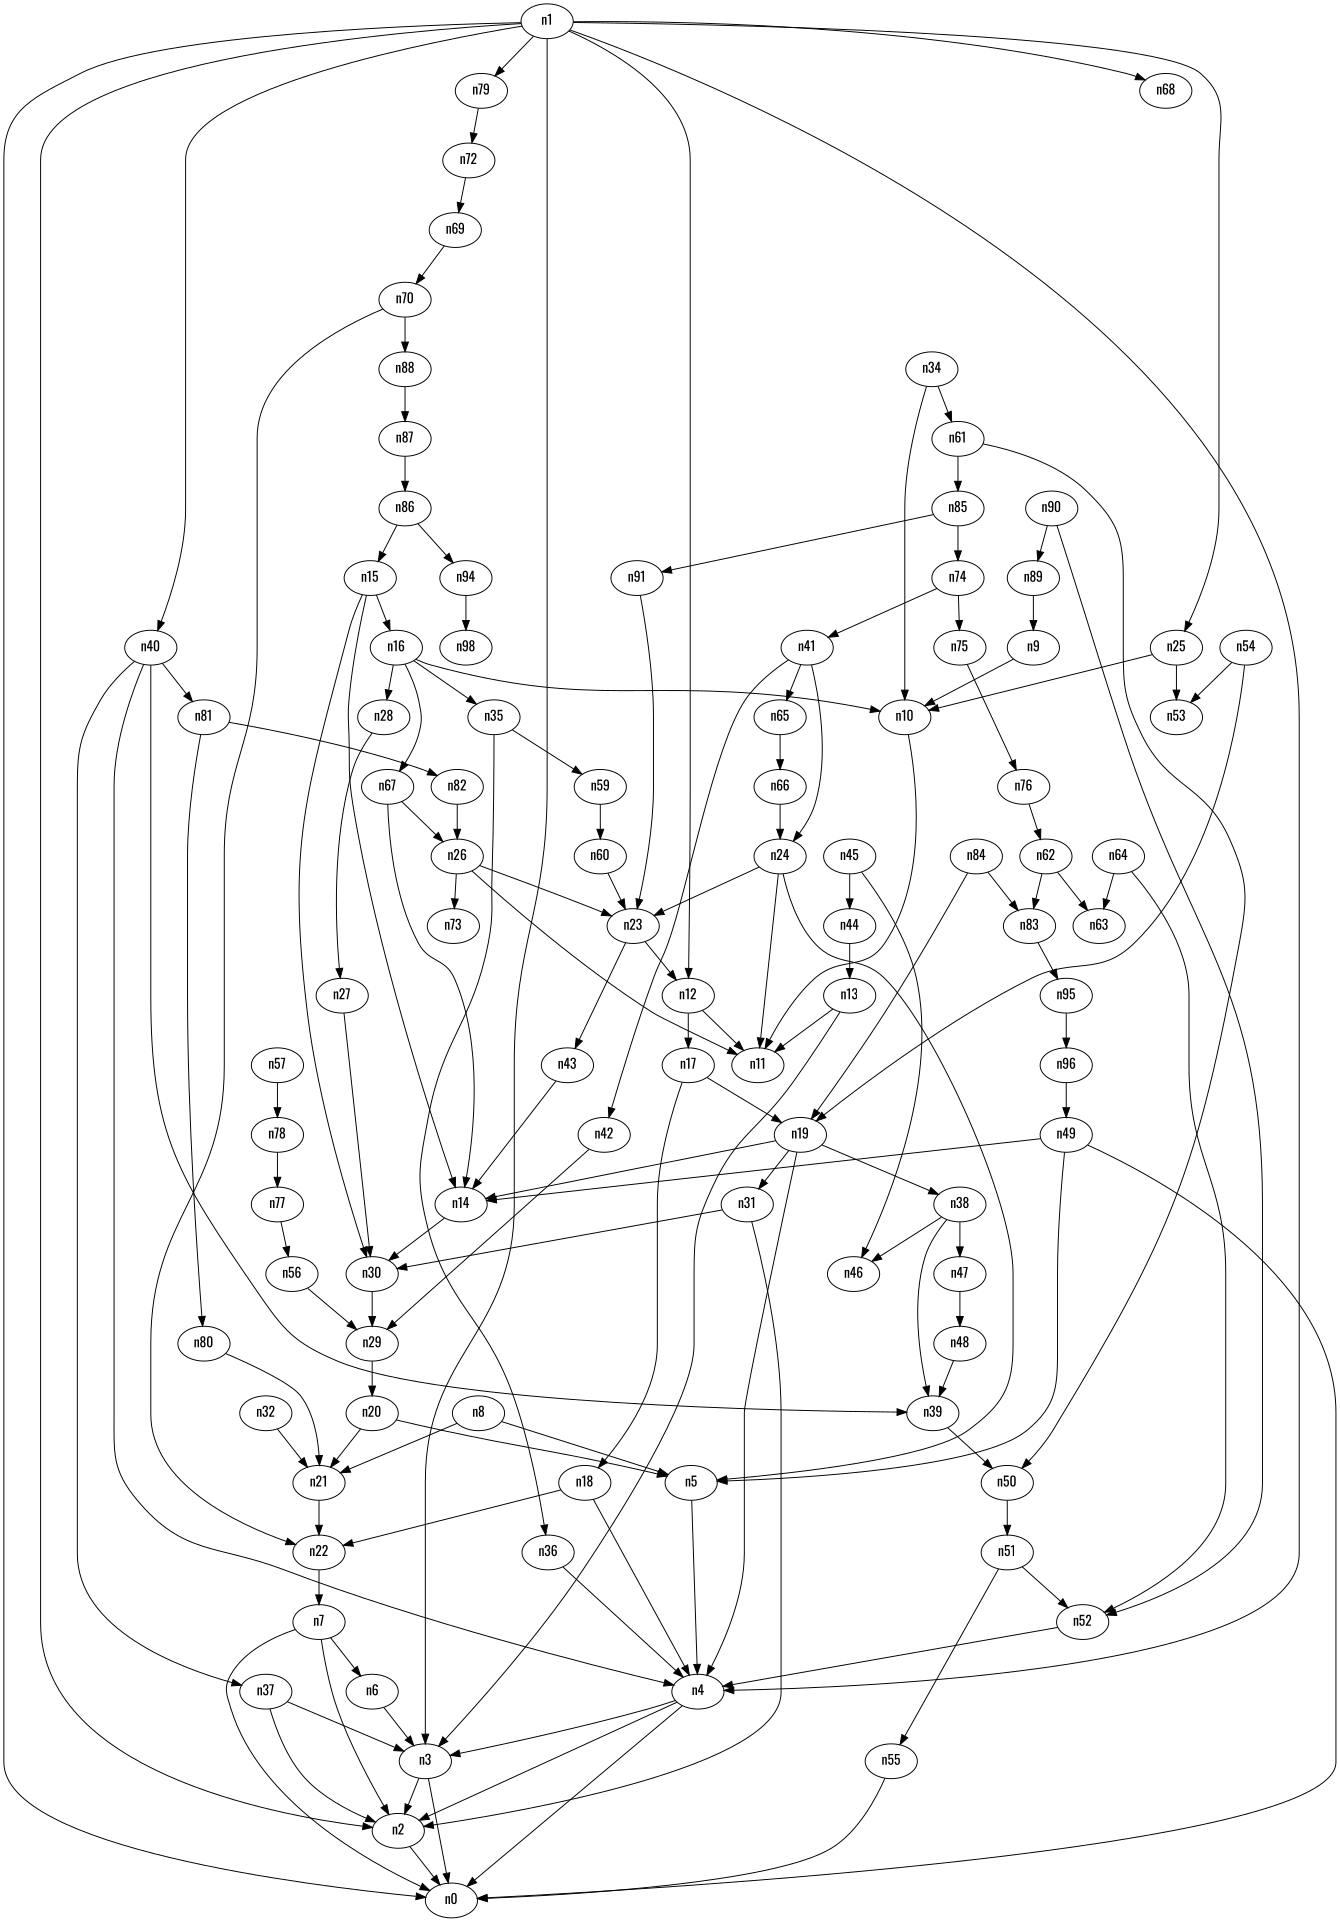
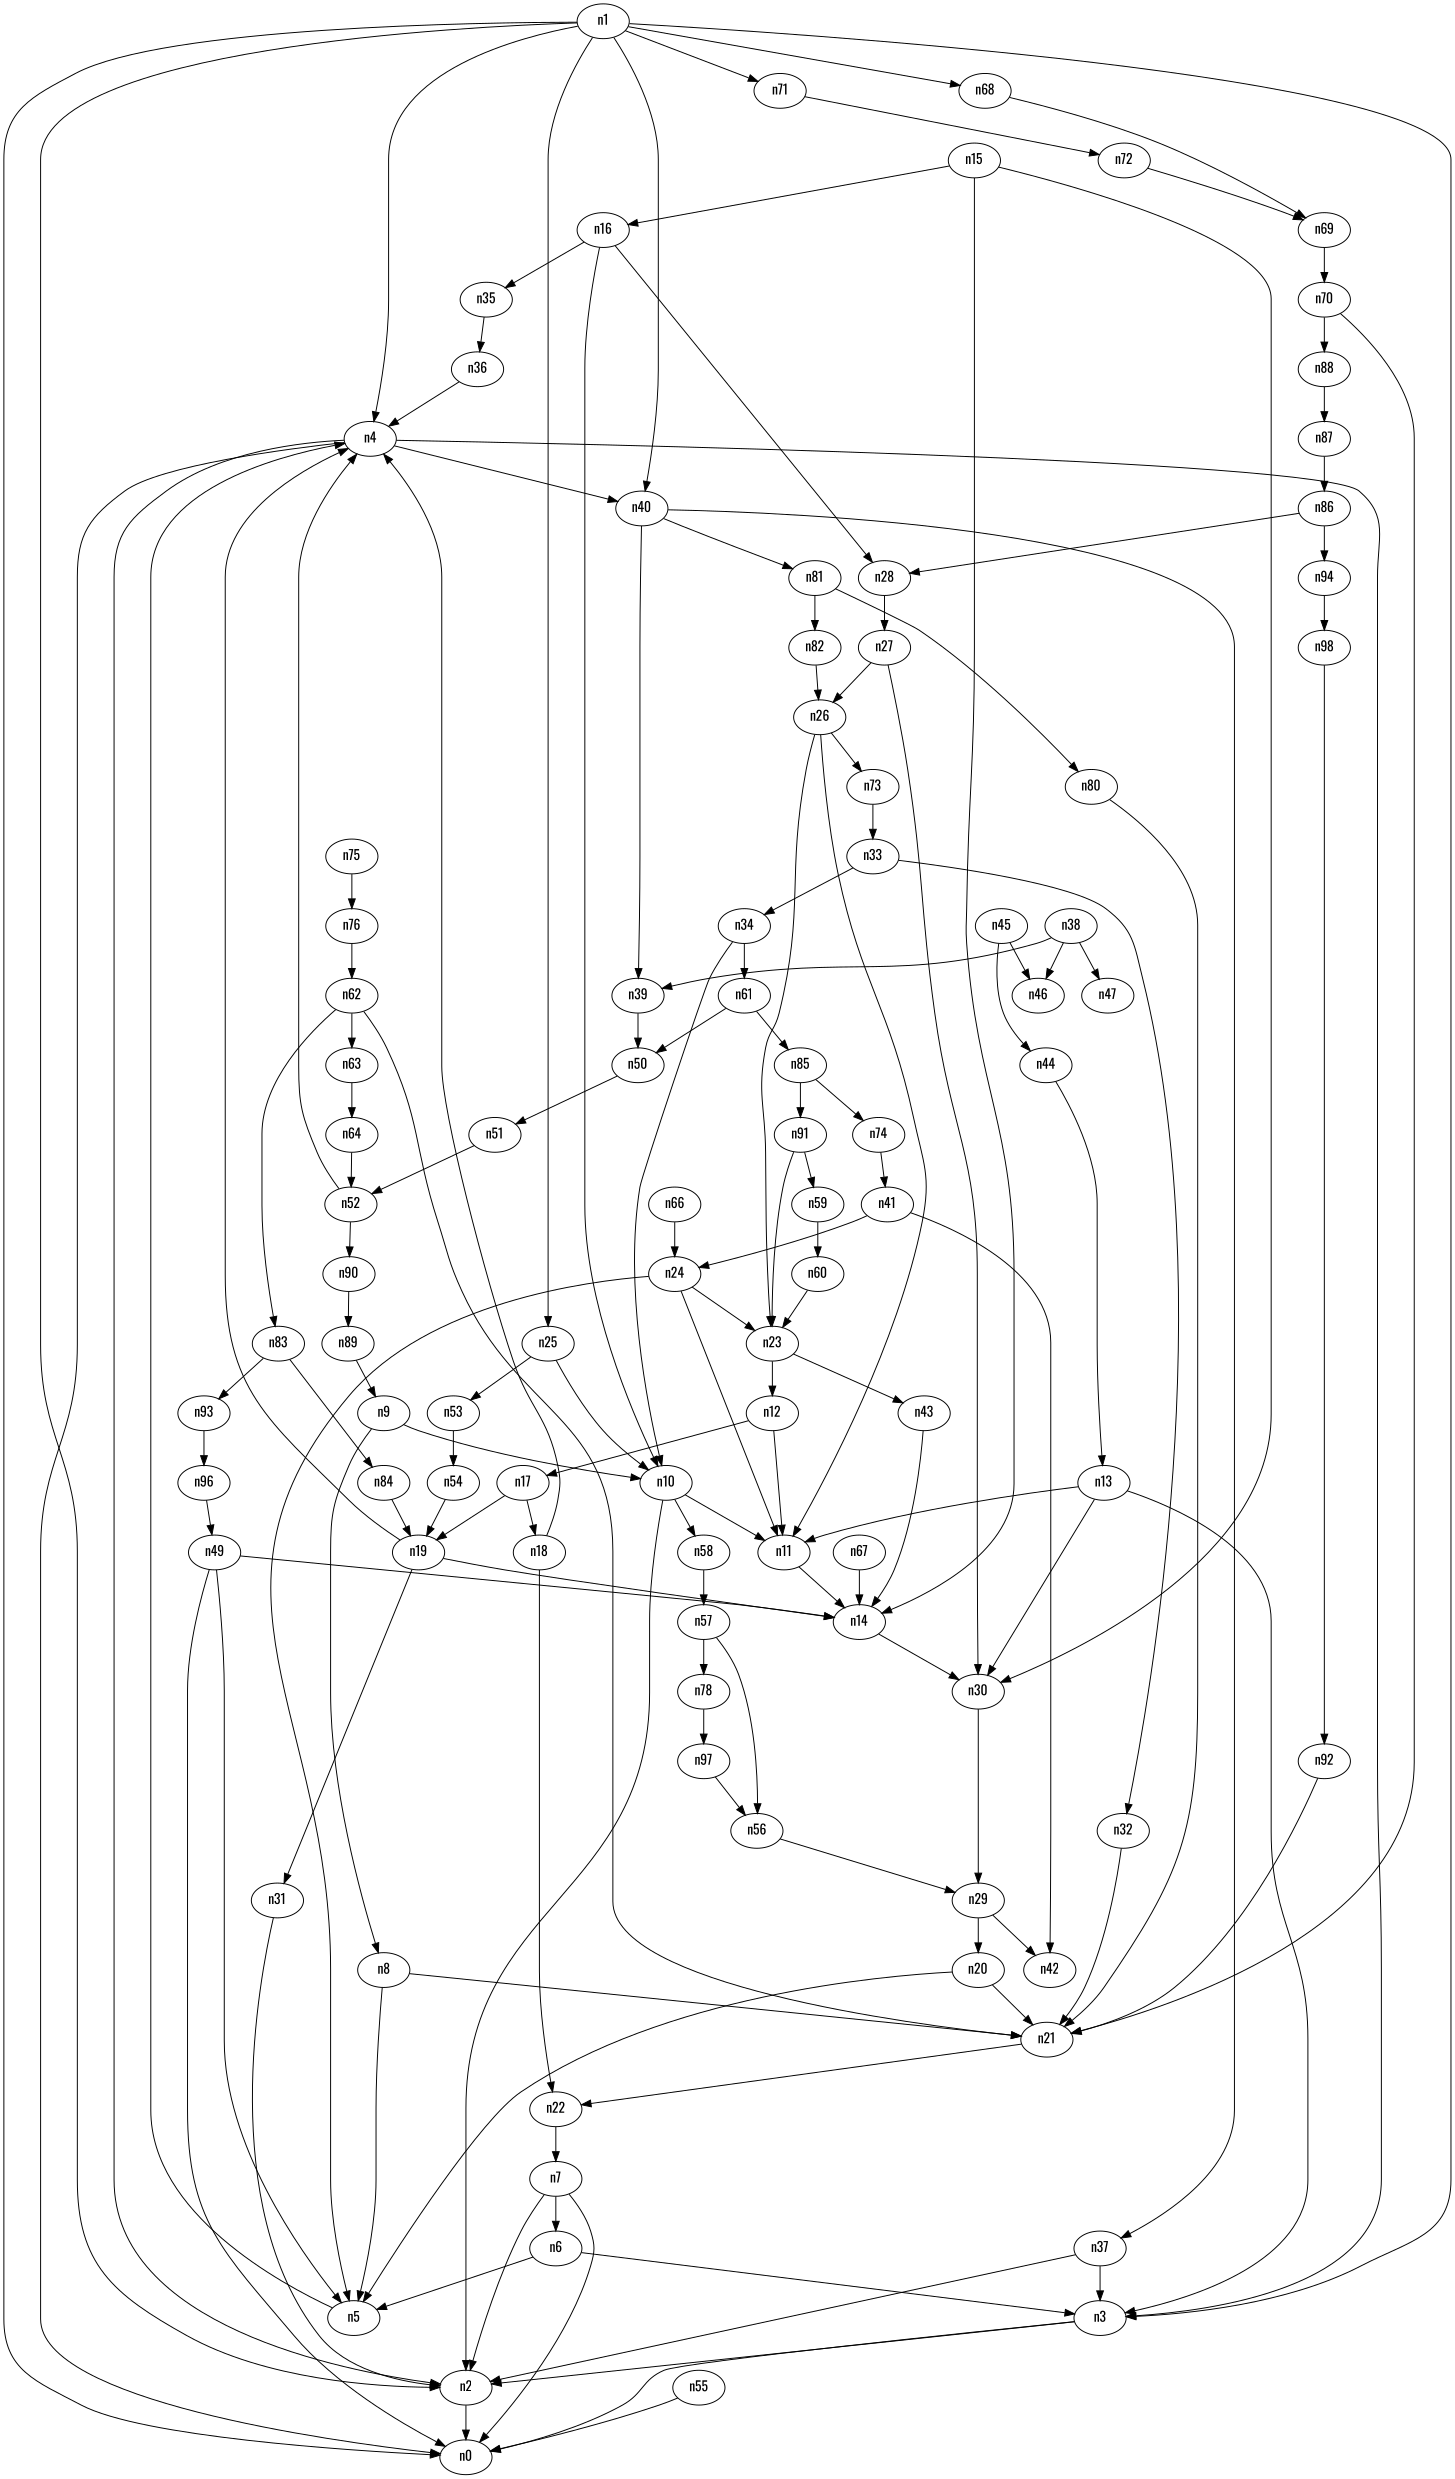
node "n79": label "n79" -> "n71"
edge "n68" -> "n69": added
edge "n1" -> "n12": removed
edge "n86" -> "n15": now "n86" -> "n28"
edge "n74" -> "n75": removed
edge "n54" -> "n53": reversed
edge "n16" -> "n67": removed
node "n65": removed
edge "n35" -> "n59": now "n91" -> "n59"
edge "n67" -> "n26": now "n27" -> "n26"
node "n33": added
edge "n84" -> "n83": reversed
edge "n64" -> "n63": reversed
edge "n70" -> "n22": now "n70" -> "n21"
node "n95": label "n95" -> "n93"
edge "n90" -> "n52": reversed
edge "n19" -> "n38": removed
node "n77": label "n77" -> "n97"
edge "n42" -> "n29": reversed
edge "n31" -> "n30": now "n13" -> "n30"
node "n48": removed
edge "n40" -> "n4": reversed
node "n58": added
edge "n11" -> "n14": added
edge "n62" -> "n21": added
edge "n51" -> "n55": removed
edge "n9" -> "n8": added
edge "n57" -> "n56": added
node "n92": added
edge "n10" -> "n2": added
edge "n6" -> "n5": added
